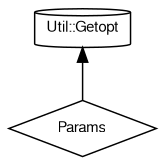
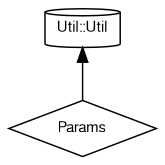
node "Util::Getopt": label "Util::Getopt" -> "Util::Util"
